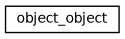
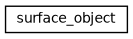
node "object_object": label "object_object" -> "surface_object"
